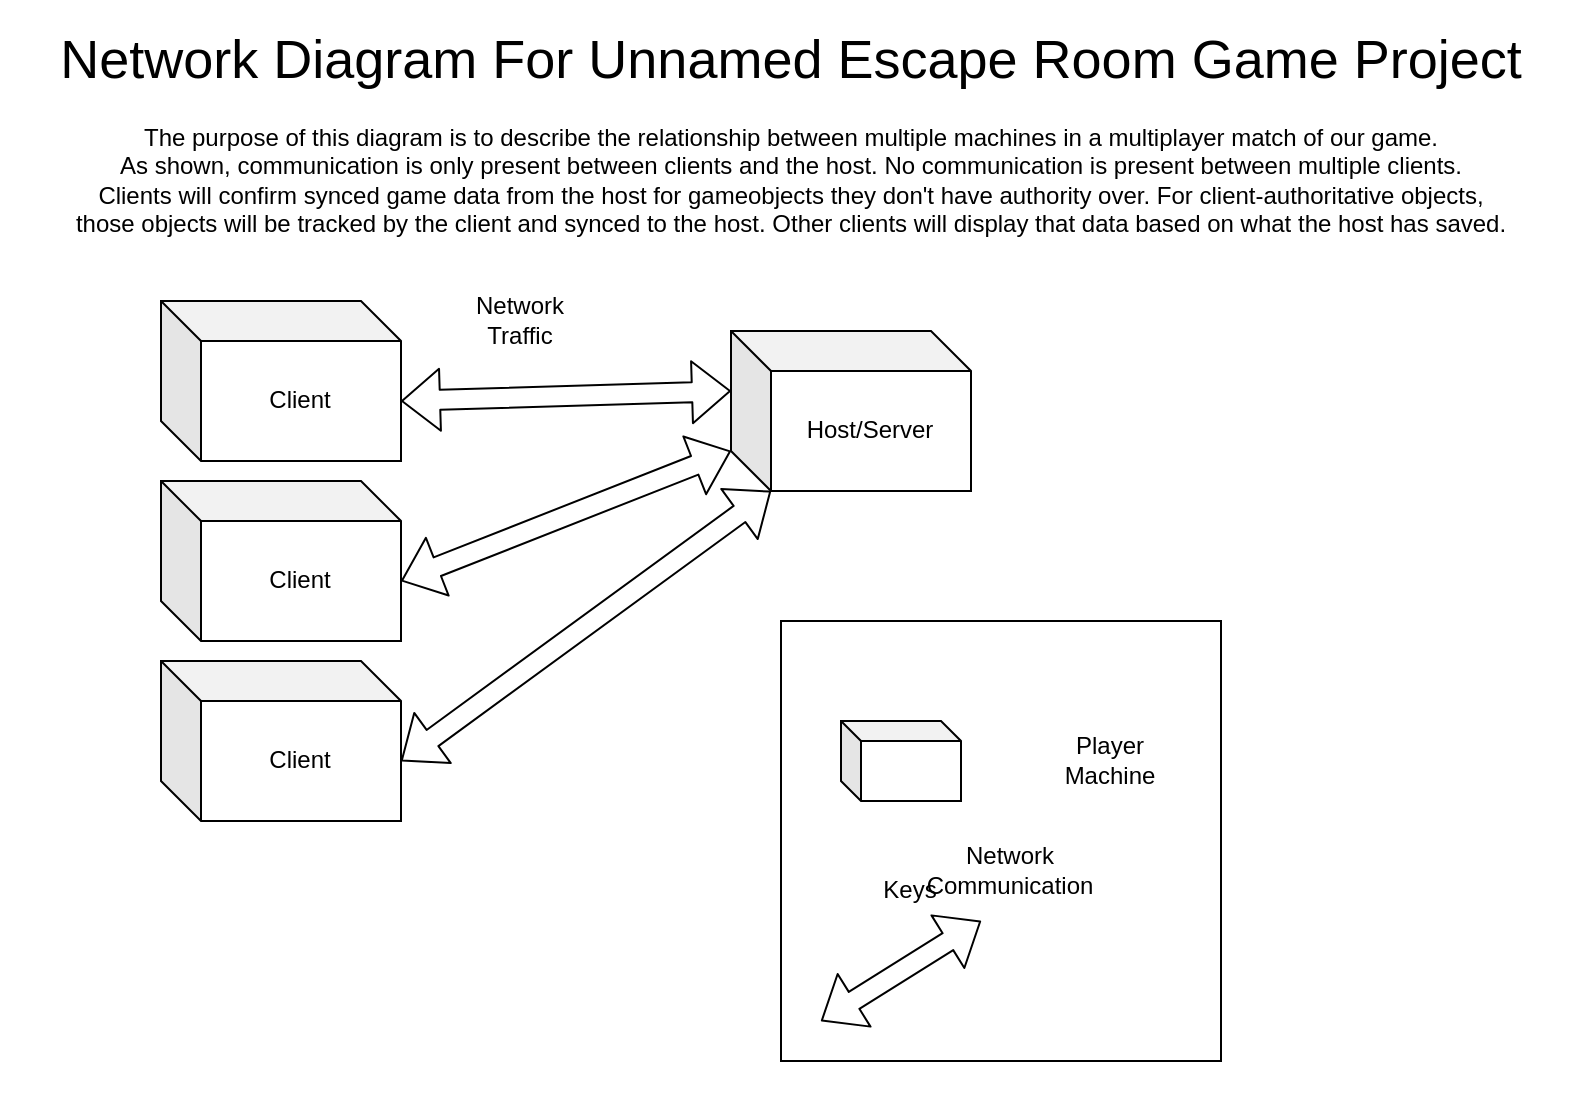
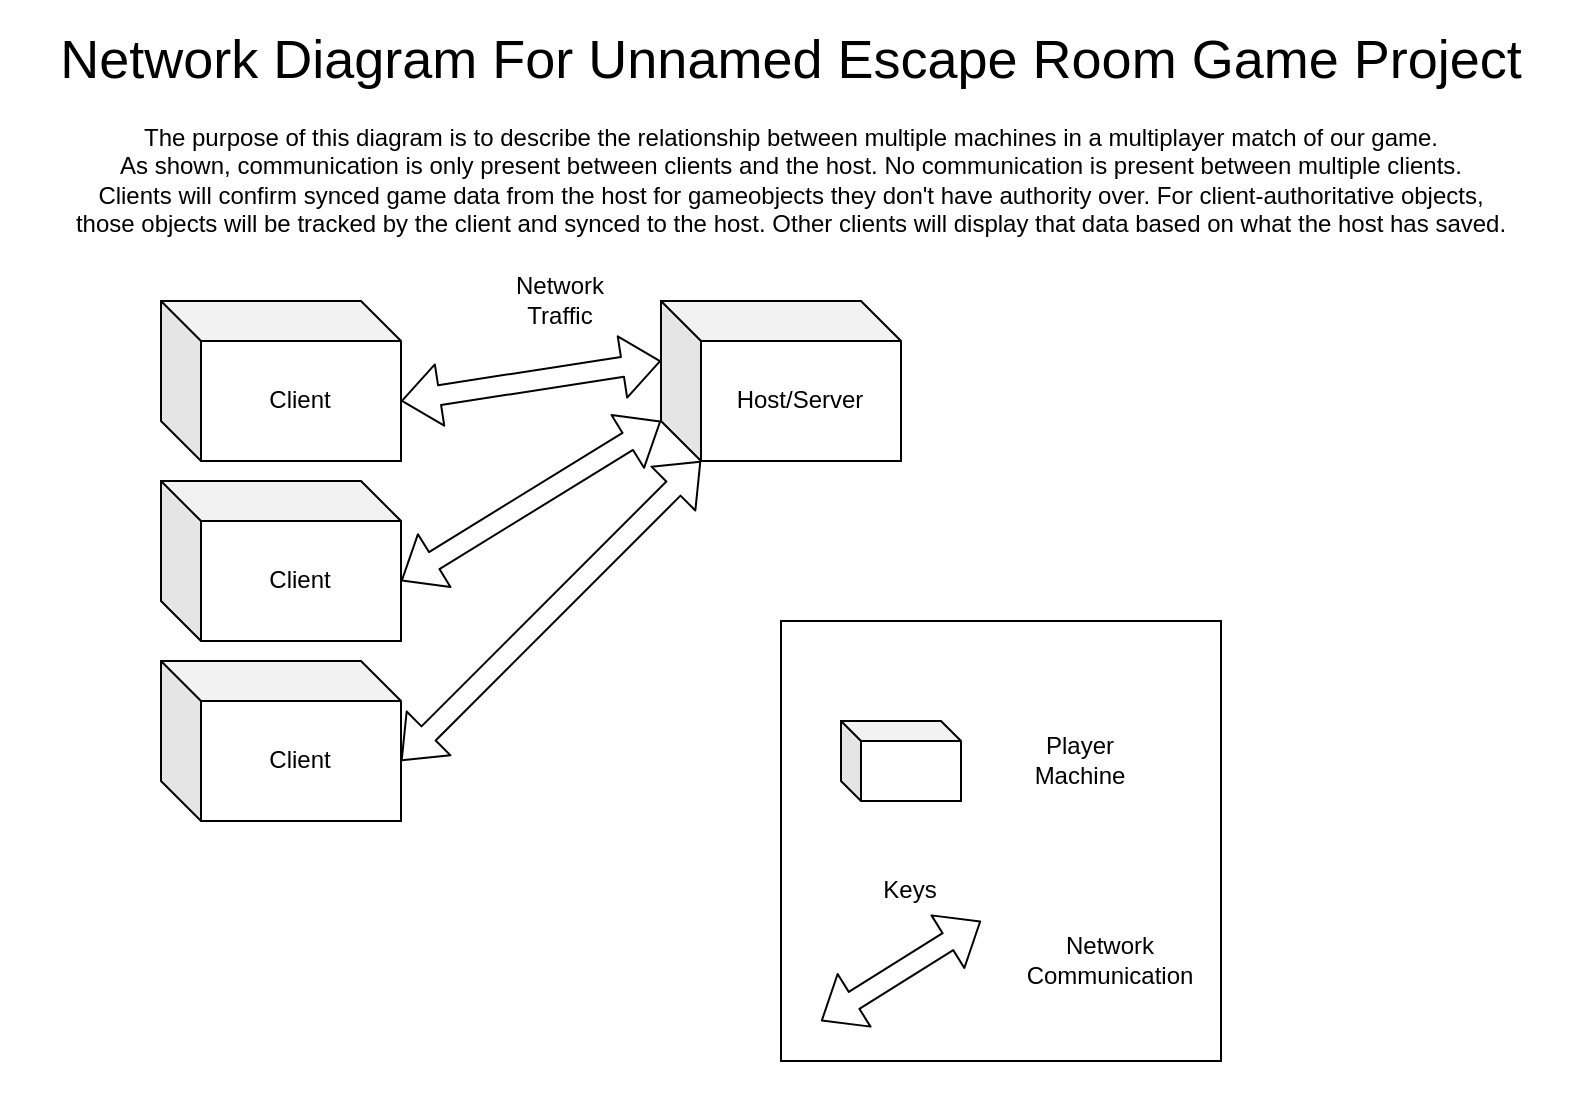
node "Network Traffic": moved (521, 321) -> (561, 301)
node "Host/Server": moved (851, 411) -> (781, 381)
node "Player Machine": moved (1111, 761) -> (1081, 761)
node "Network Communication": moved (1011, 871) -> (1111, 961)
